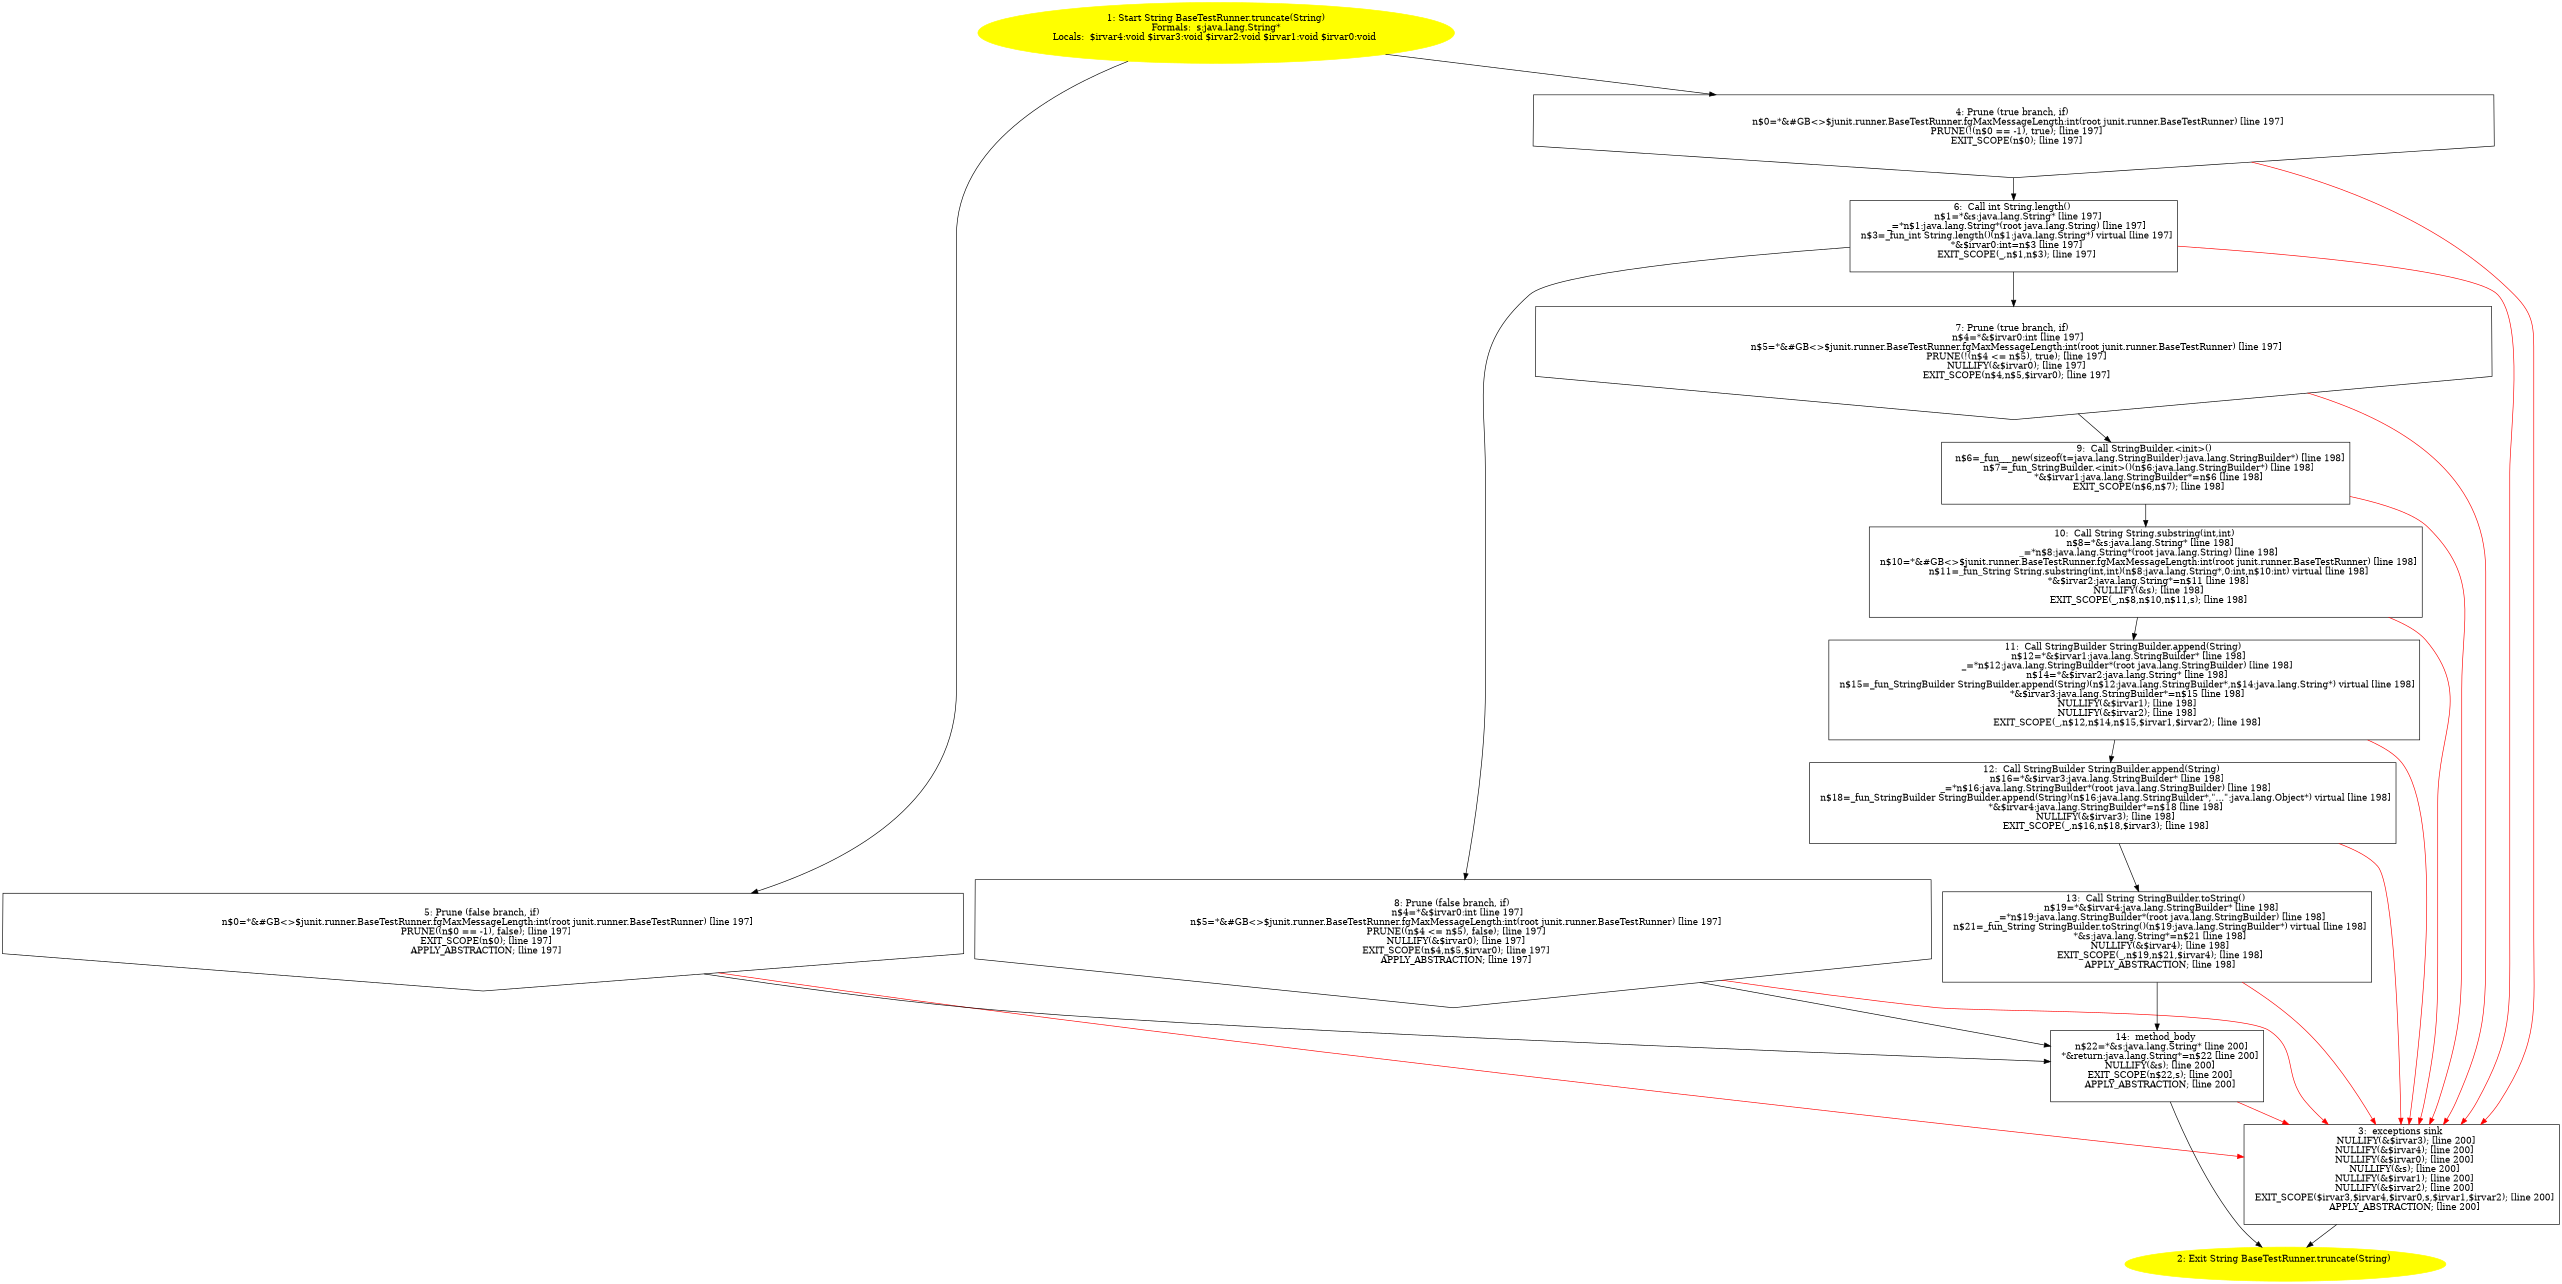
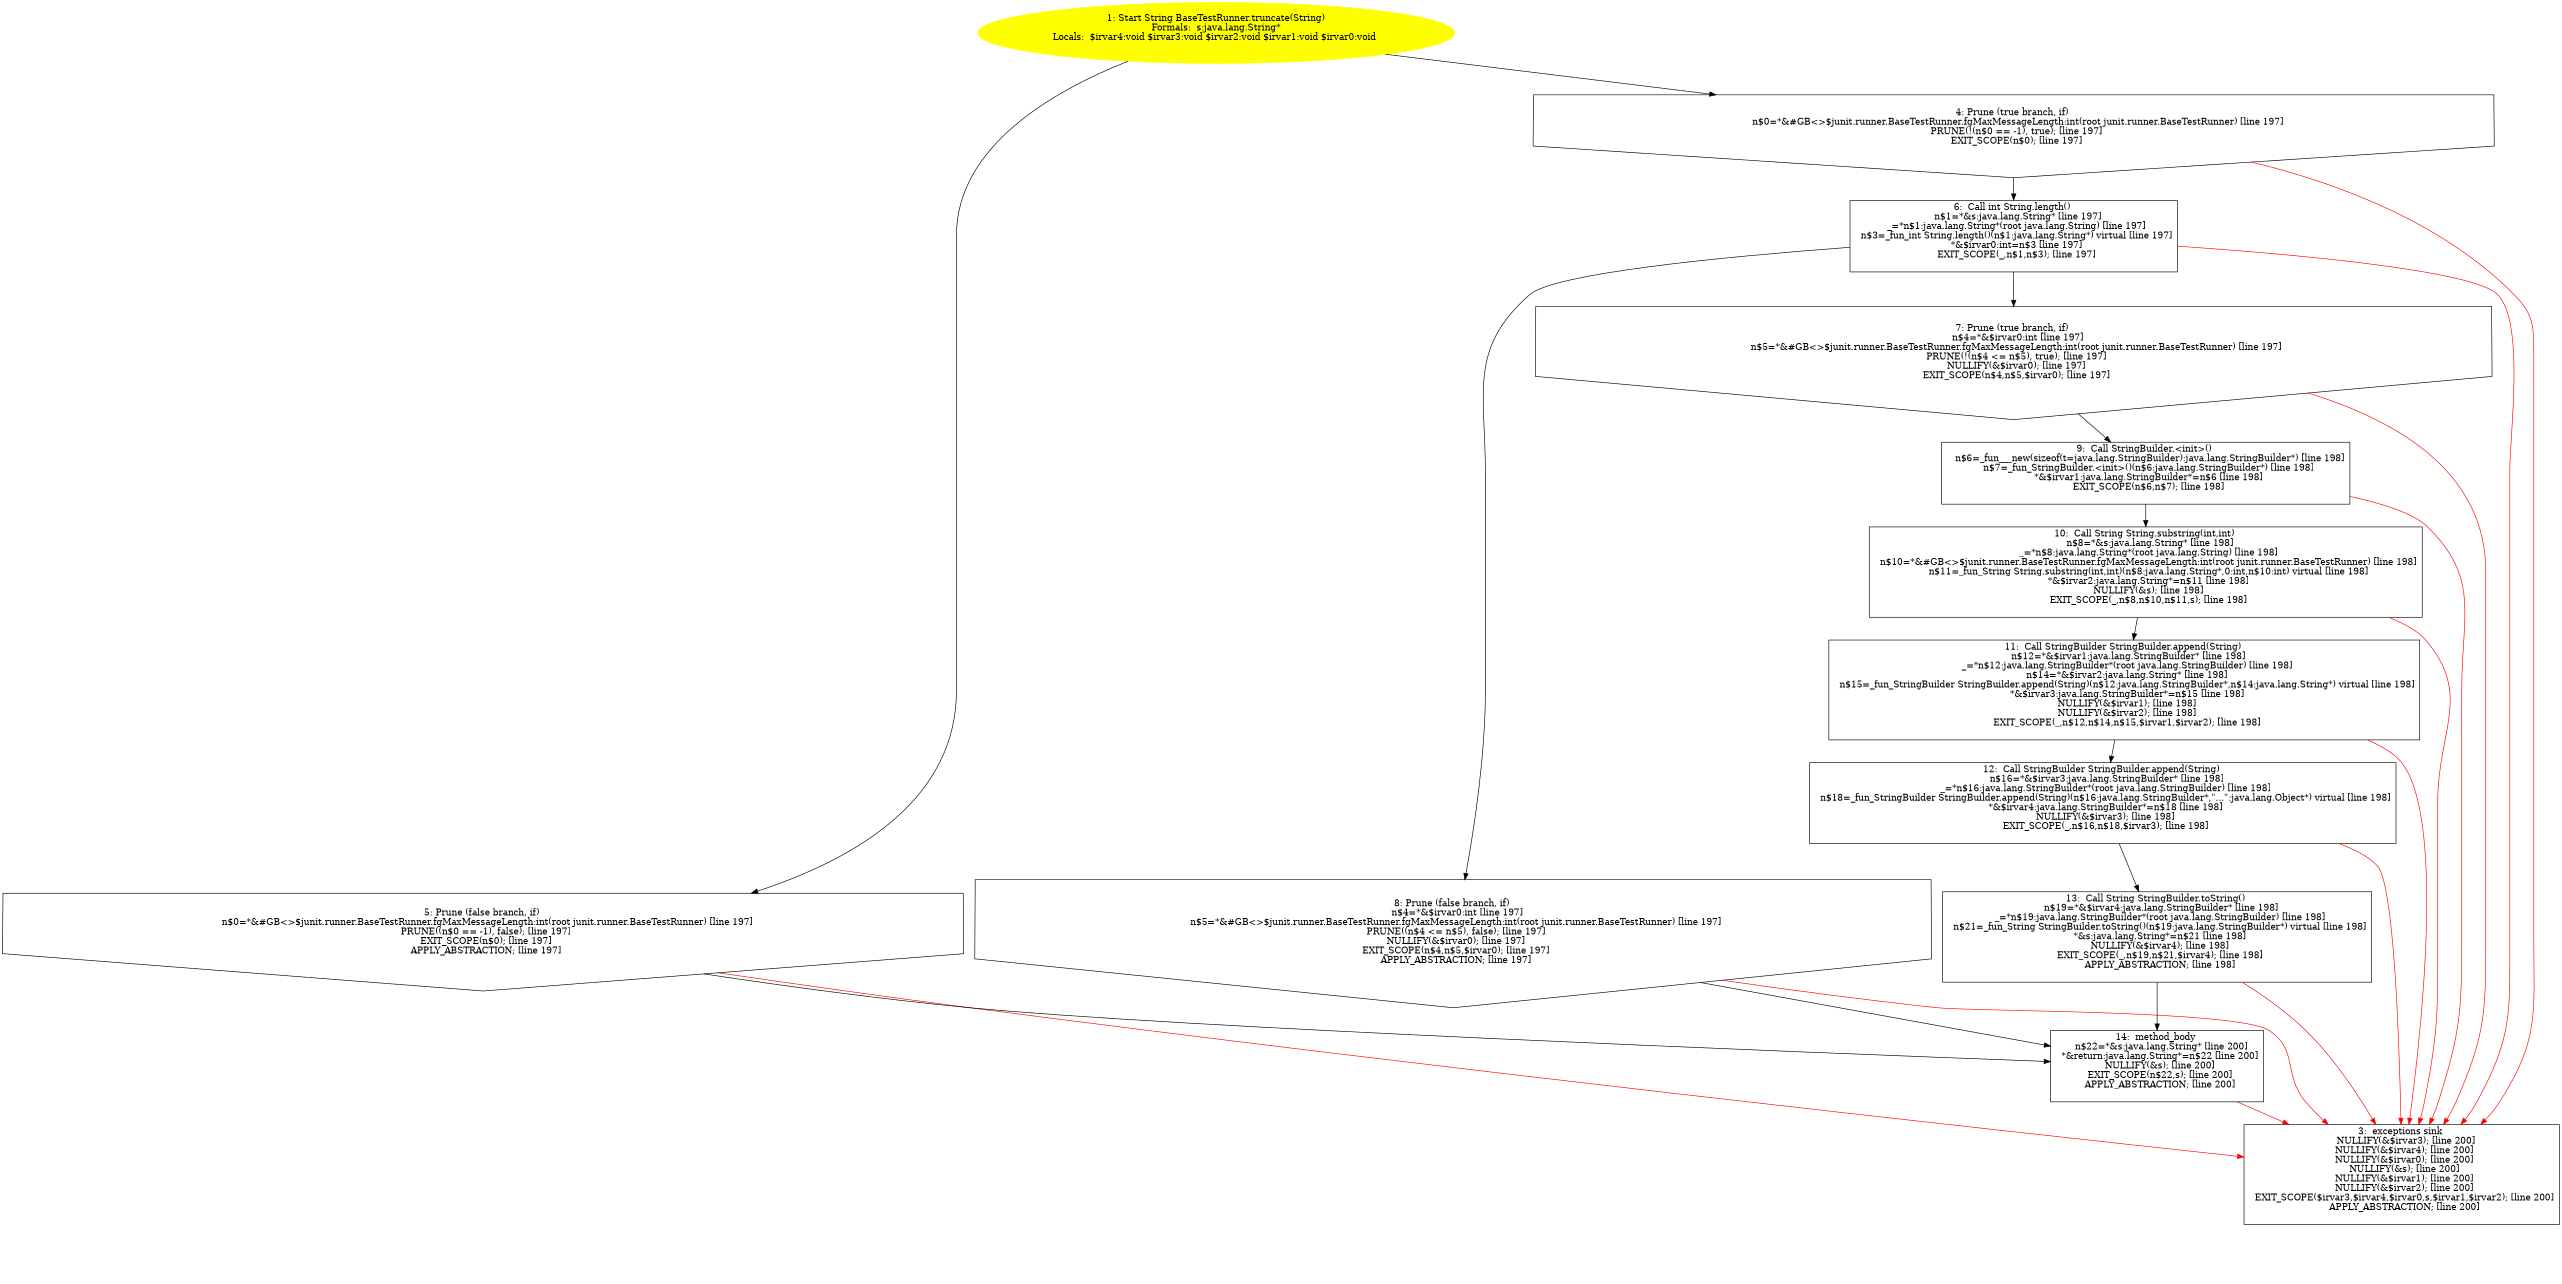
node "2: Exit String BaseTestRunner.truncate(String)": removed
